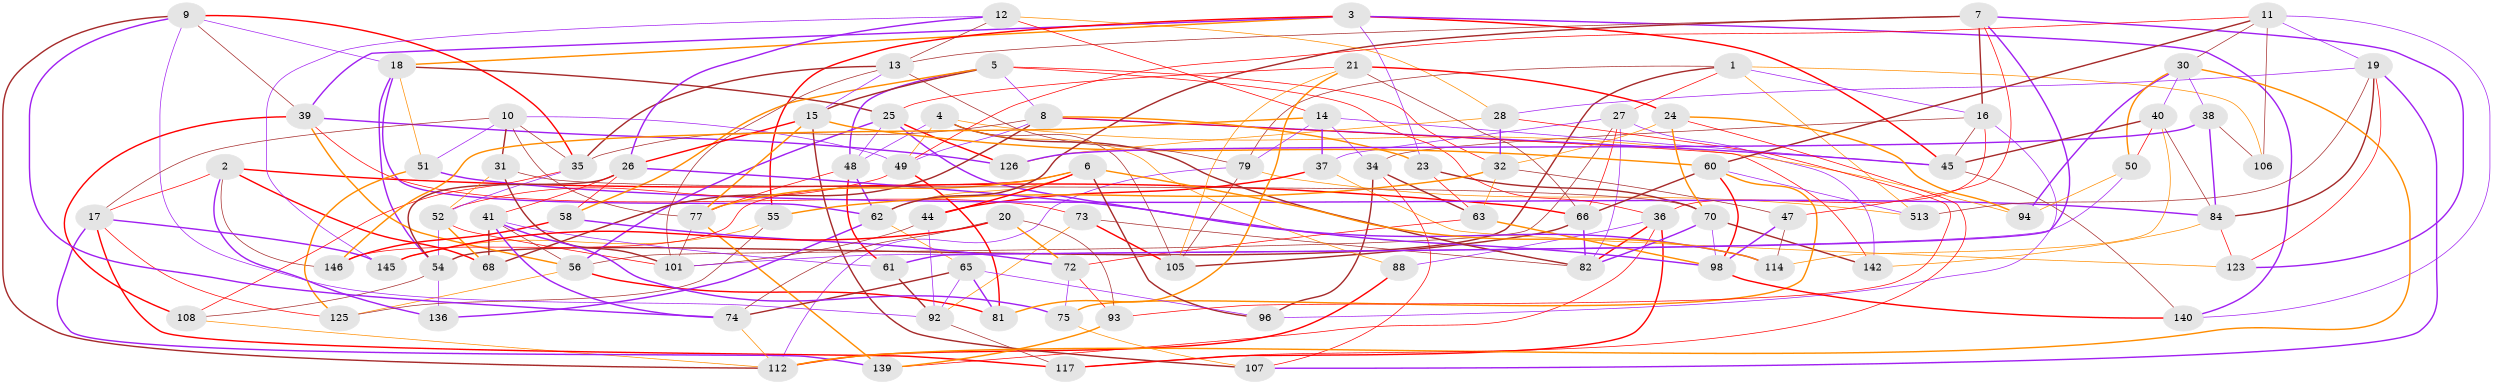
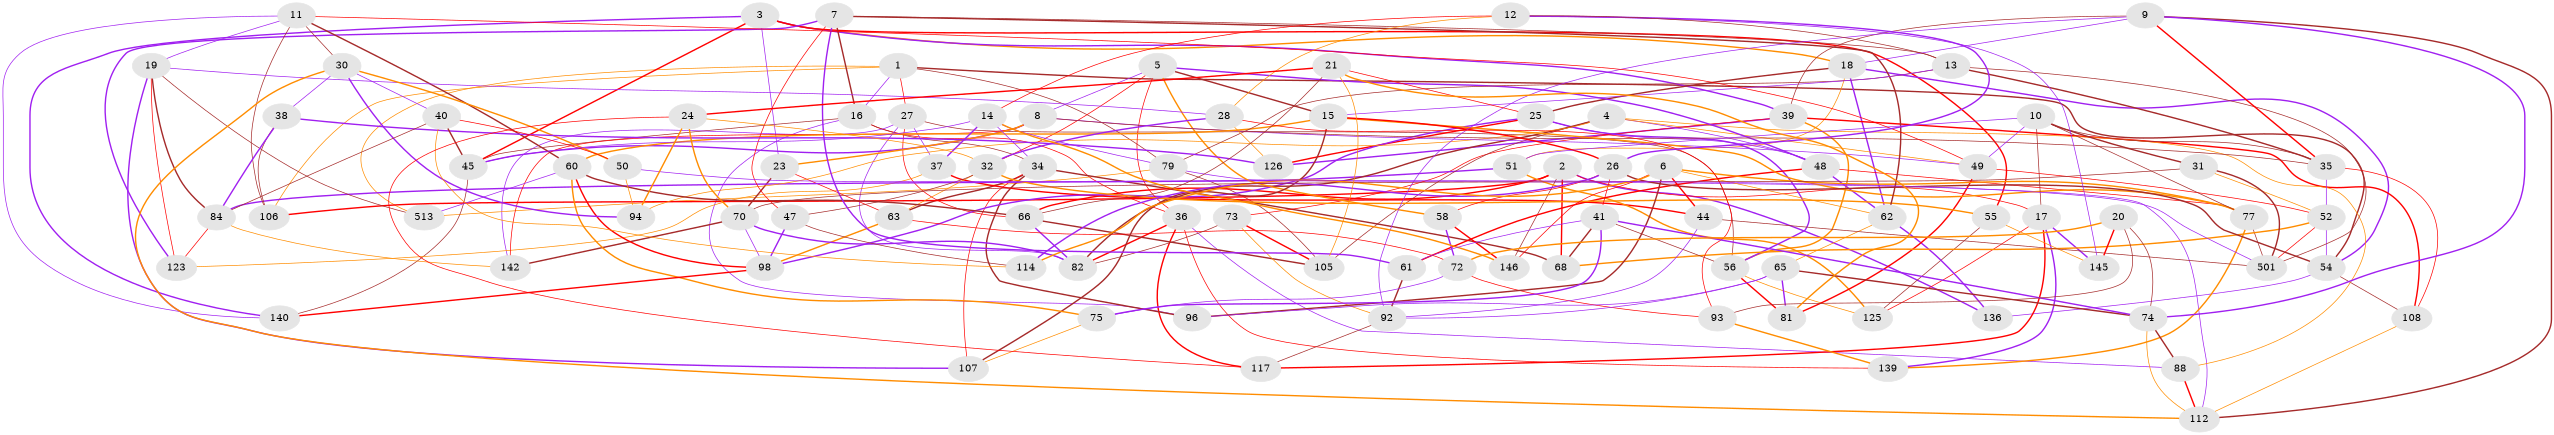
edge "8" -- "68": now "34" -- "68"
edge "2" -- "106": added
node "101": label "101" -> "501"
edge "74" -- "88": added
